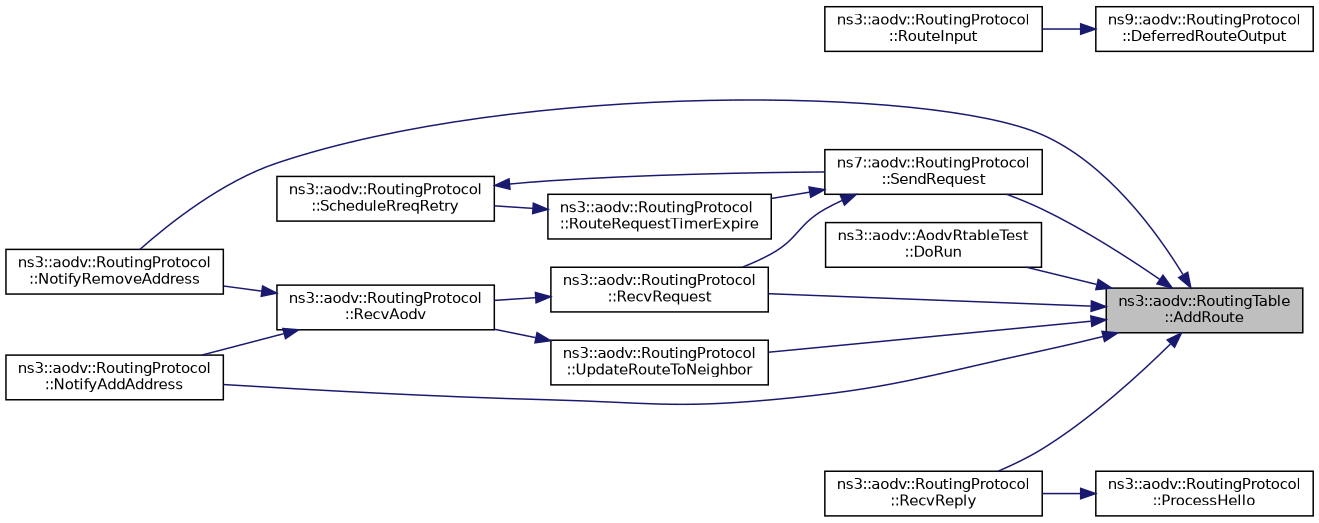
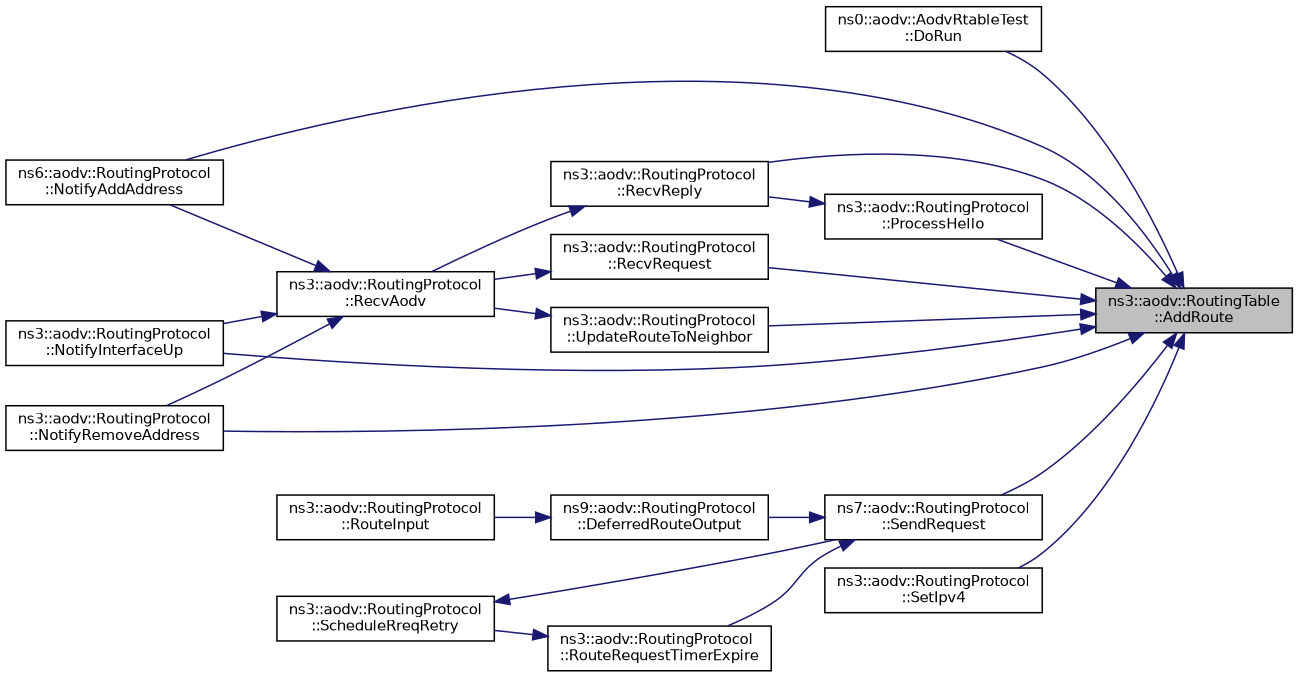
edge "ns3::aodv::RoutingProtocol ::RecvRequest" -> "ns7::aodv::RoutingProtocol ::SendRequest": now "ns9::aodv::RoutingProtocol ::DeferredRouteOutput" -> "ns7::aodv::RoutingProtocol ::SendRequest"
edge "ns3::aodv::RoutingProtocol ::RecvAodv" -> "ns3::aodv::RoutingProtocol ::RecvReply": added
node "ns3::aodv::AodvRtableTest ::DoRun": label "ns3::aodv::AodvRtableTest ::DoRun" -> "ns0::aodv::AodvRtableTest ::DoRun"
edge "ns3::aodv::RoutingProtocol ::ProcessHello" -> "ns3::aodv::RoutingTable ::AddRoute": added
node "ns3::aodv::RoutingProtocol ::NotifyInterfaceUp": added
node "ns3::aodv::RoutingProtocol ::NotifyAddAddress": label "ns3::aodv::RoutingProtocol ::NotifyAddAddress" -> "ns6::aodv::RoutingProtocol ::NotifyAddAddress"
node "ns3::aodv::RoutingProtocol ::SetIpv4": added
